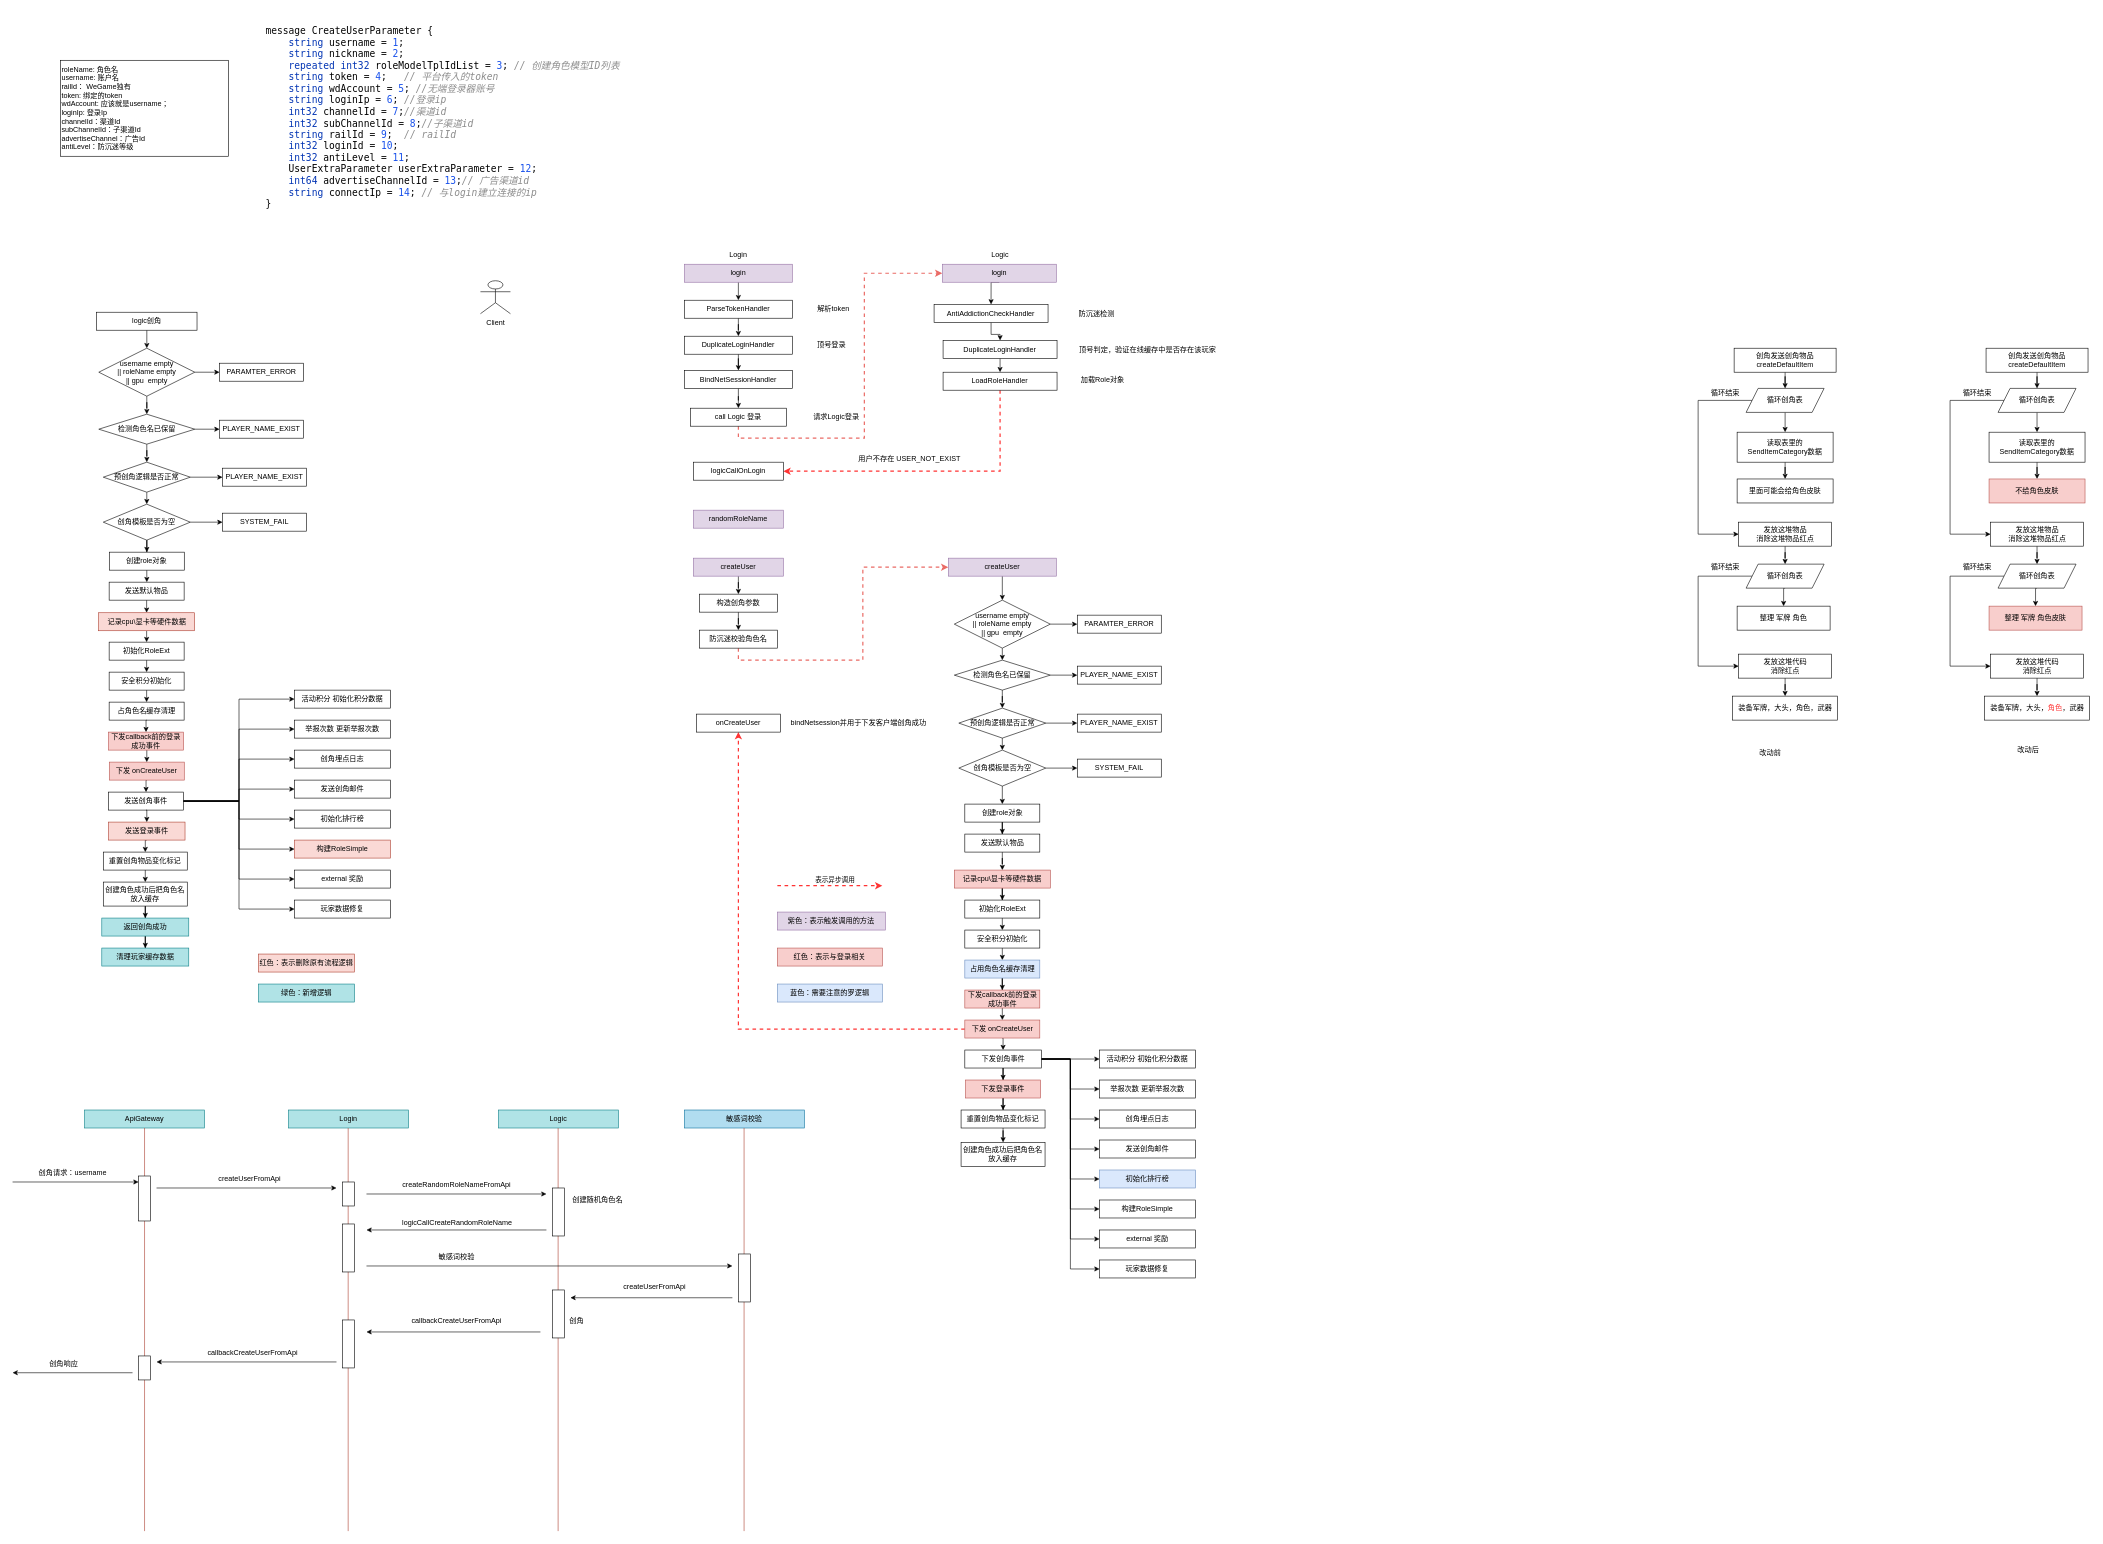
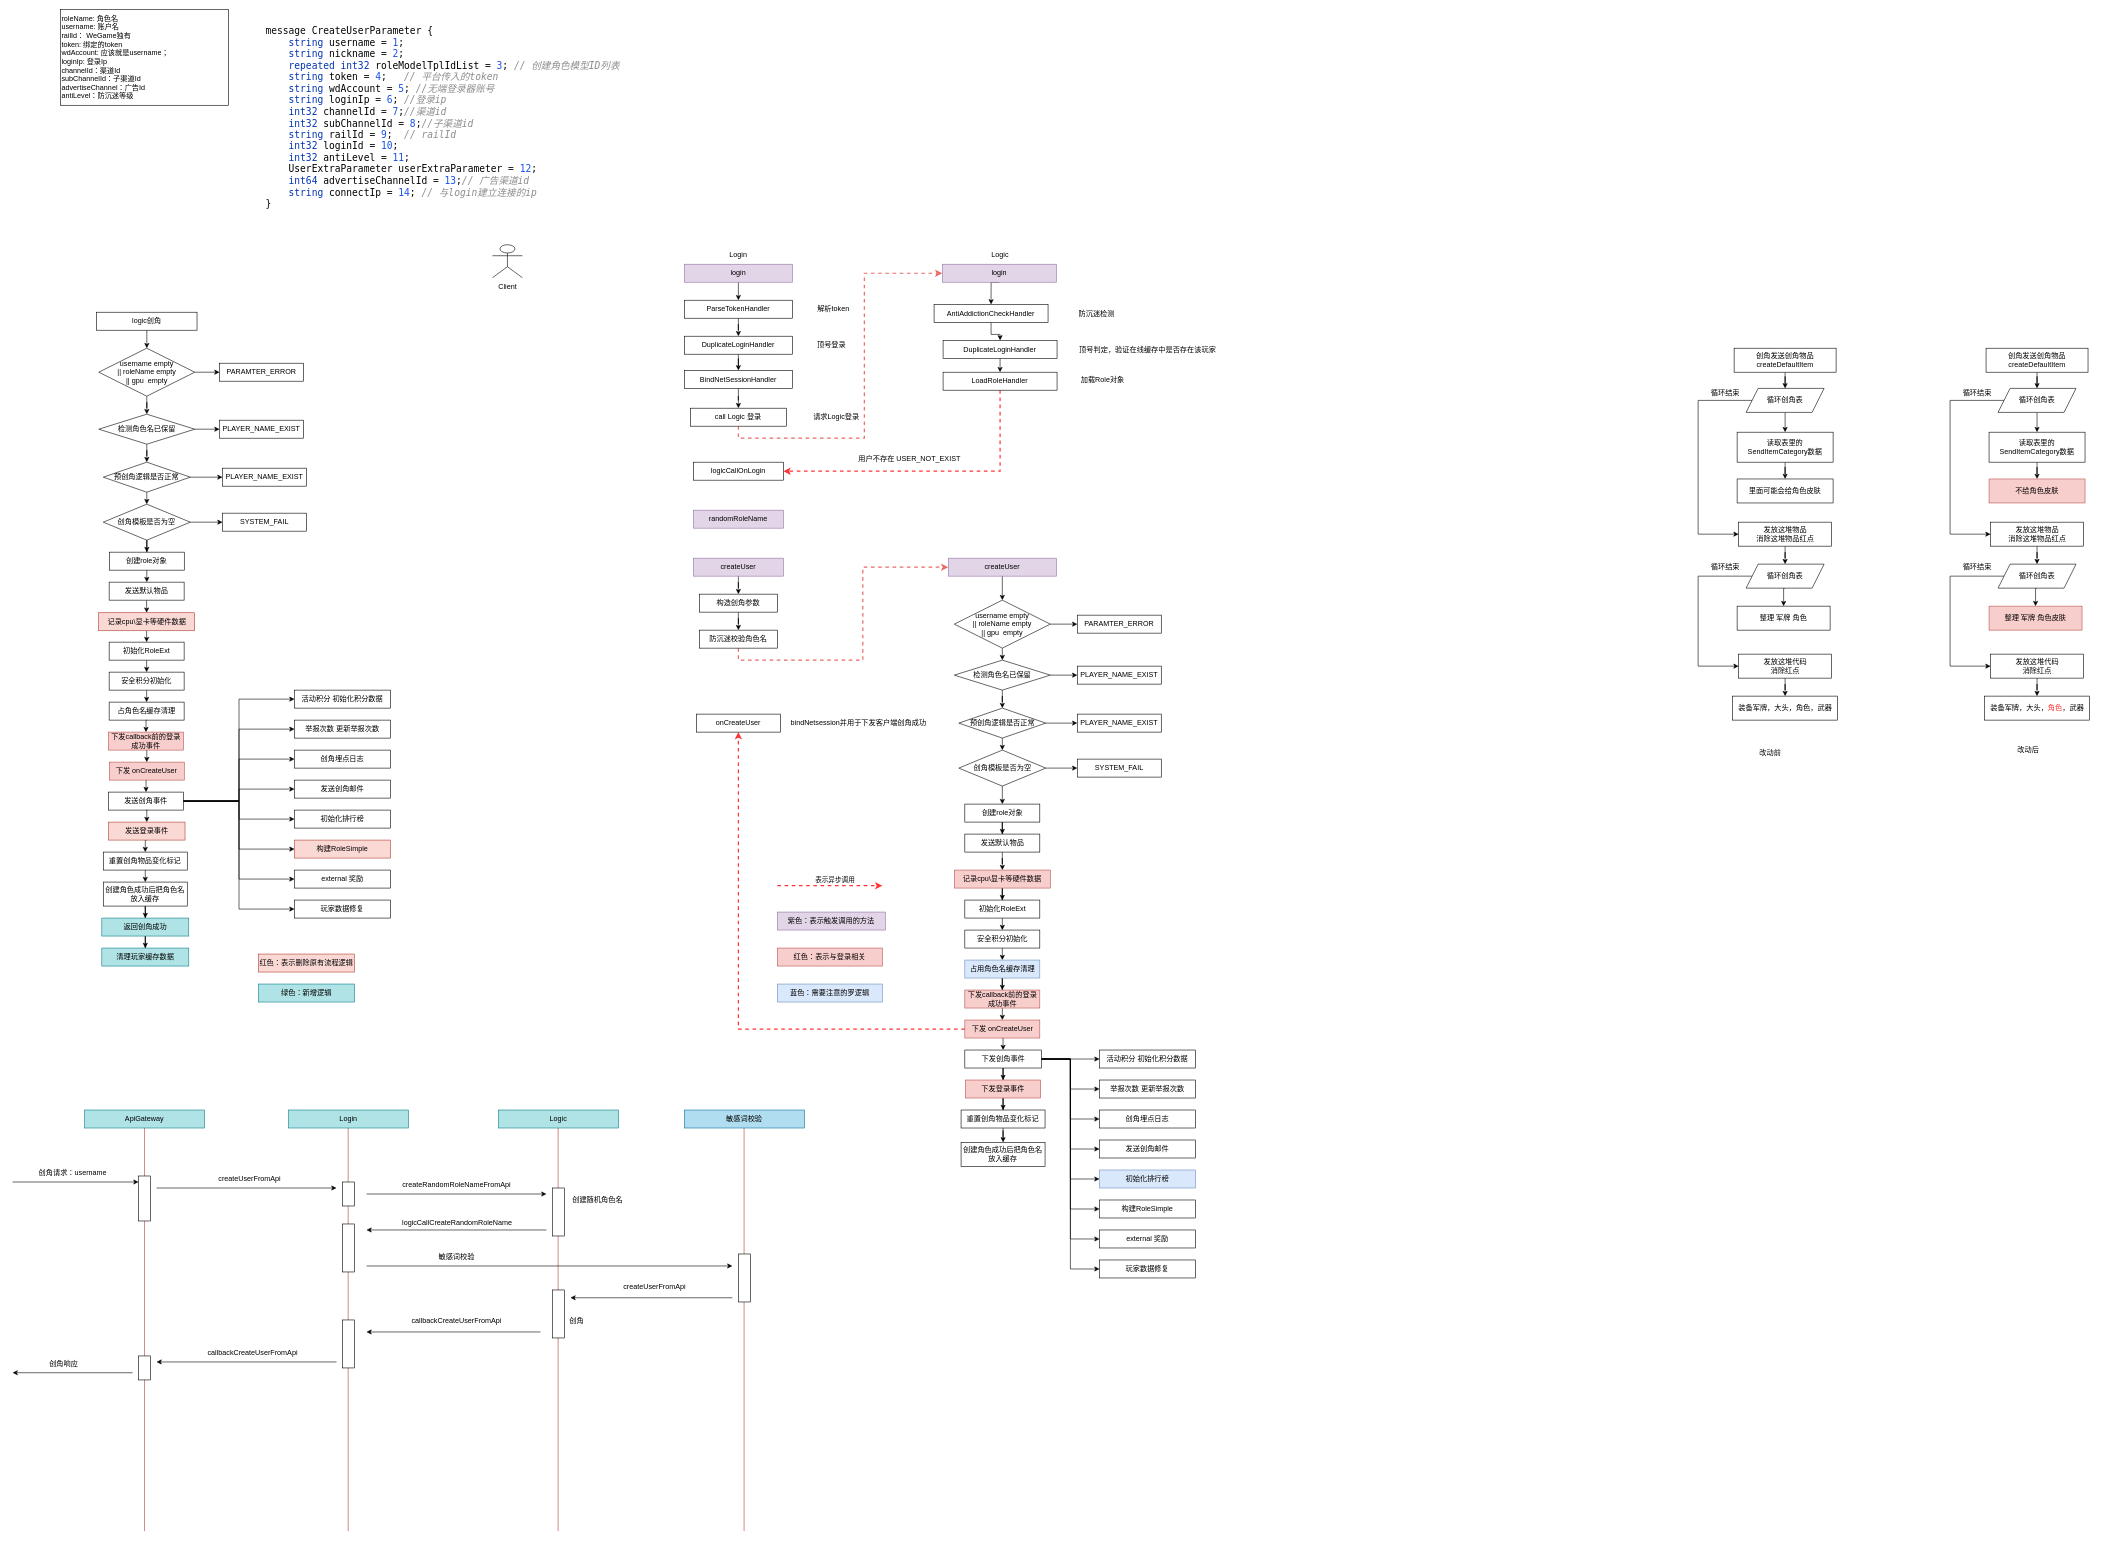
node "roleName: 角色名 username: 账户名 railId： WeGame独有 token: 绑定的token wdAccount: 应该就是username； loginIp: 登录Ip channelId：渠道Id subChannelId：子渠道Id advertiseChannel：广告Id antiLevel：防沉迷等级": moved (144, 108) -> (144, 57)
node "Client": moved (495, 297) -> (507, 261)
